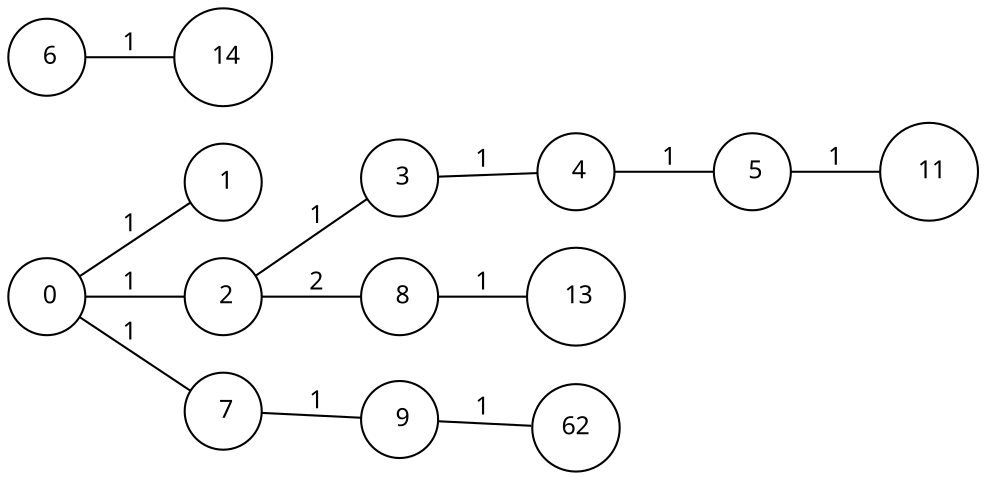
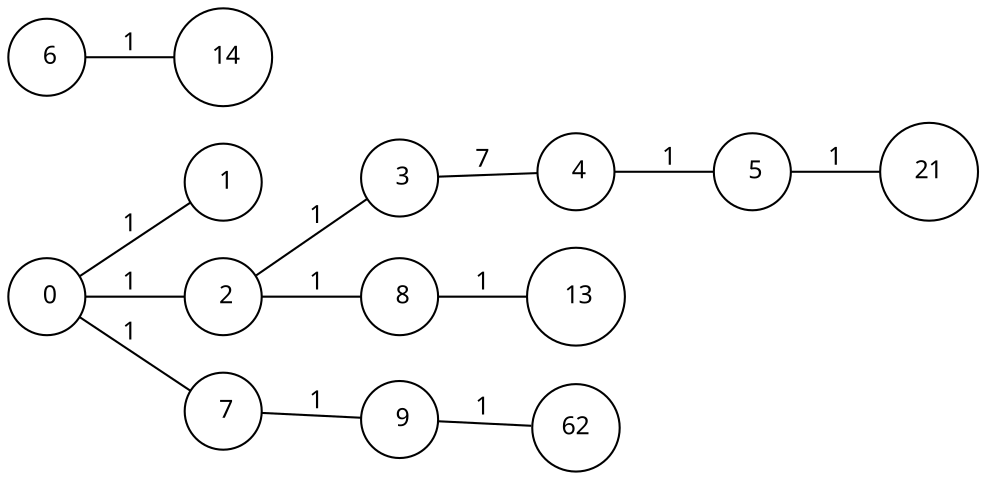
edge "4" -- "3": label "1" -> "7"
node "11": label "11" -> "21"
edge "2" -- "8": label "2" -> "1"
